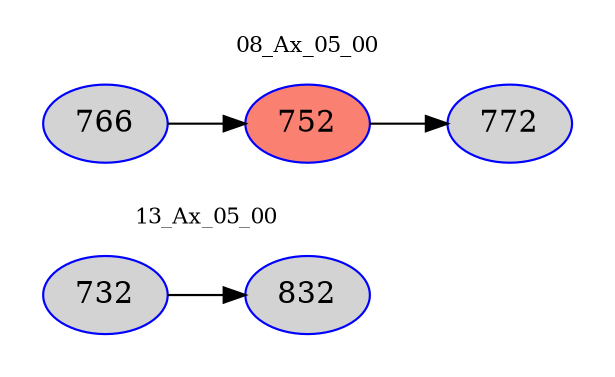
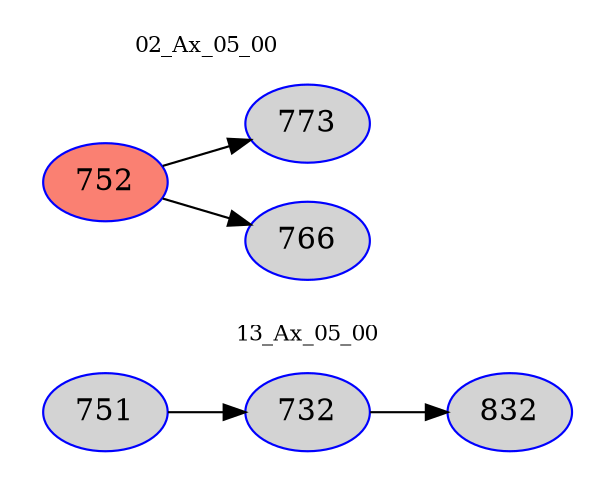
cluster "08_Ax_05_00": label "08_Ax_05_00" -> "02_Ax_05_00"
edge "766" -> "752": reversed
node "772": label "772" -> "773"
node "751": added
